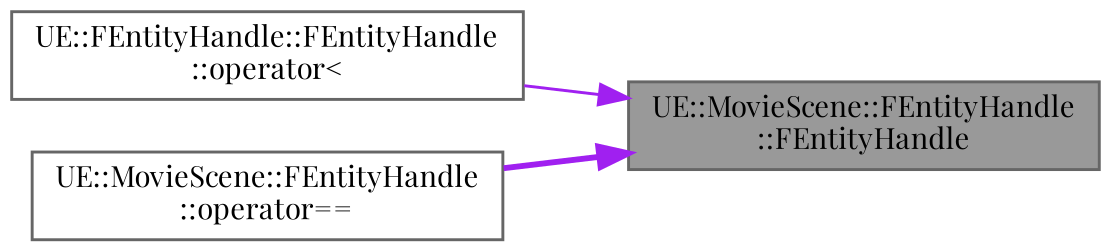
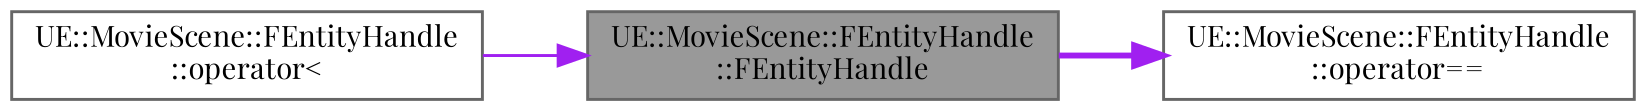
node "UE::FEntityHandle::FEntityHandle ::operator<": label "UE::FEntityHandle::FEntityHandle ::operator<" -> "UE::MovieScene::FEntityHandle ::operator<"
edge "UE::MovieScene::FEntityHandle ::operator==" -> "UE::MovieScene::FEntityHandle ::FEntityHandle": reversed
